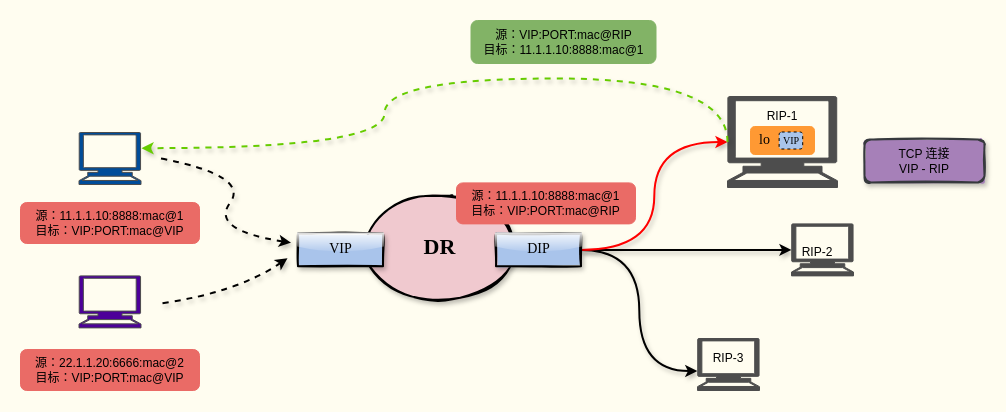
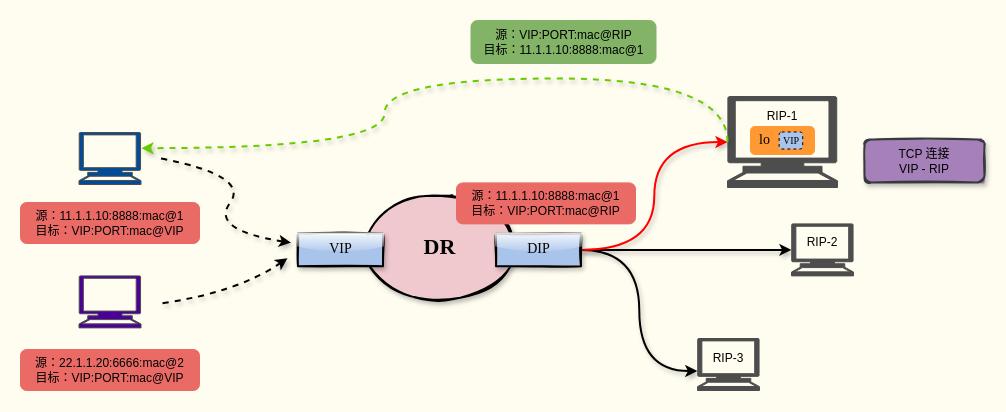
node "RIP-2": moved (818, 253) -> (823, 243)
